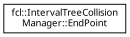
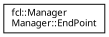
node "fcl::IntervalTreeCollision Manager::EndPoint": label "fcl::IntervalTreeCollision Manager::EndPoint" -> "fcl::Manager Manager::EndPoint"
